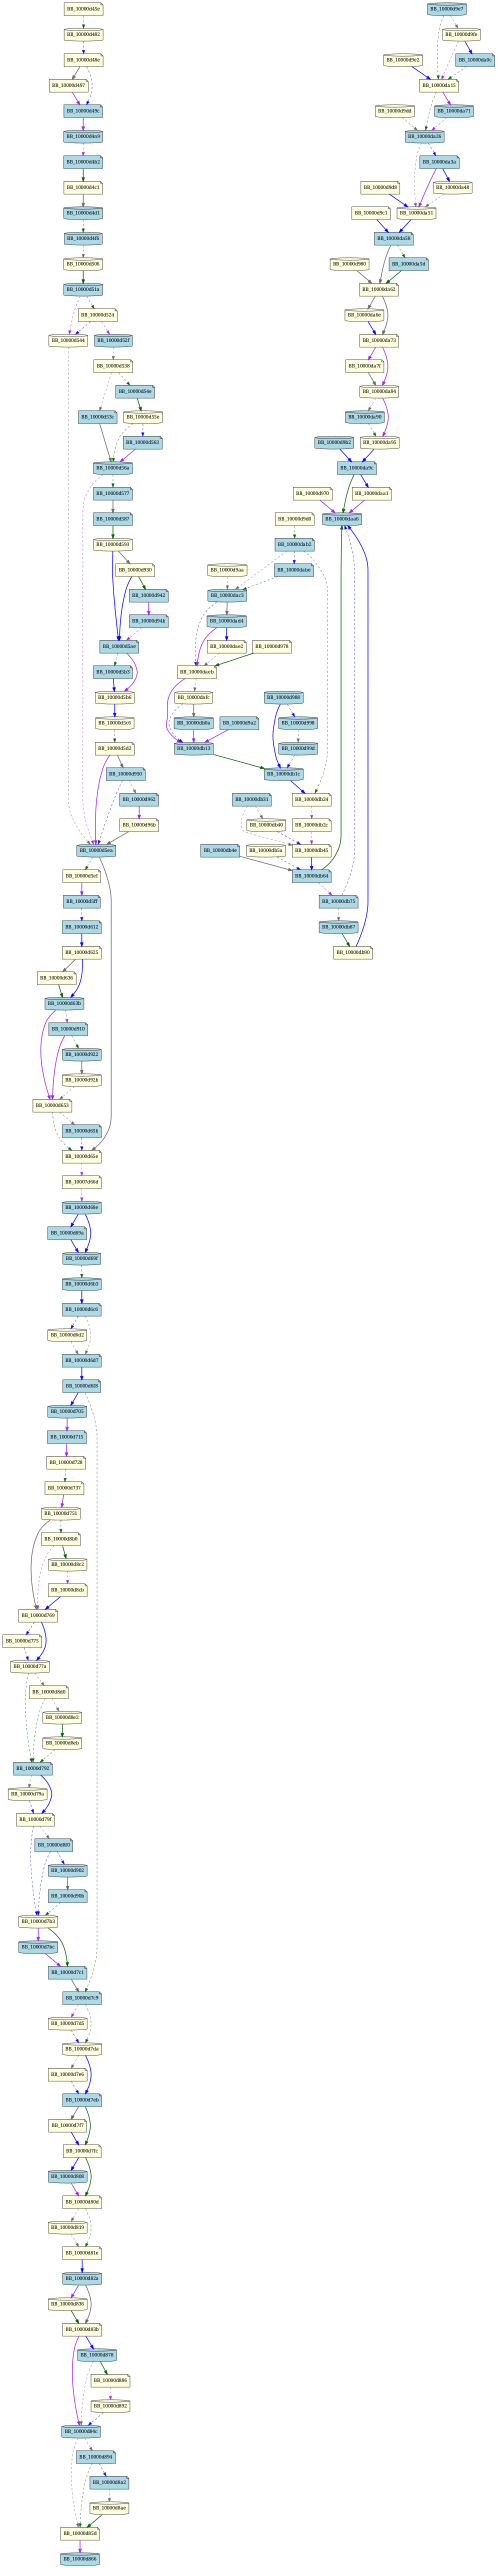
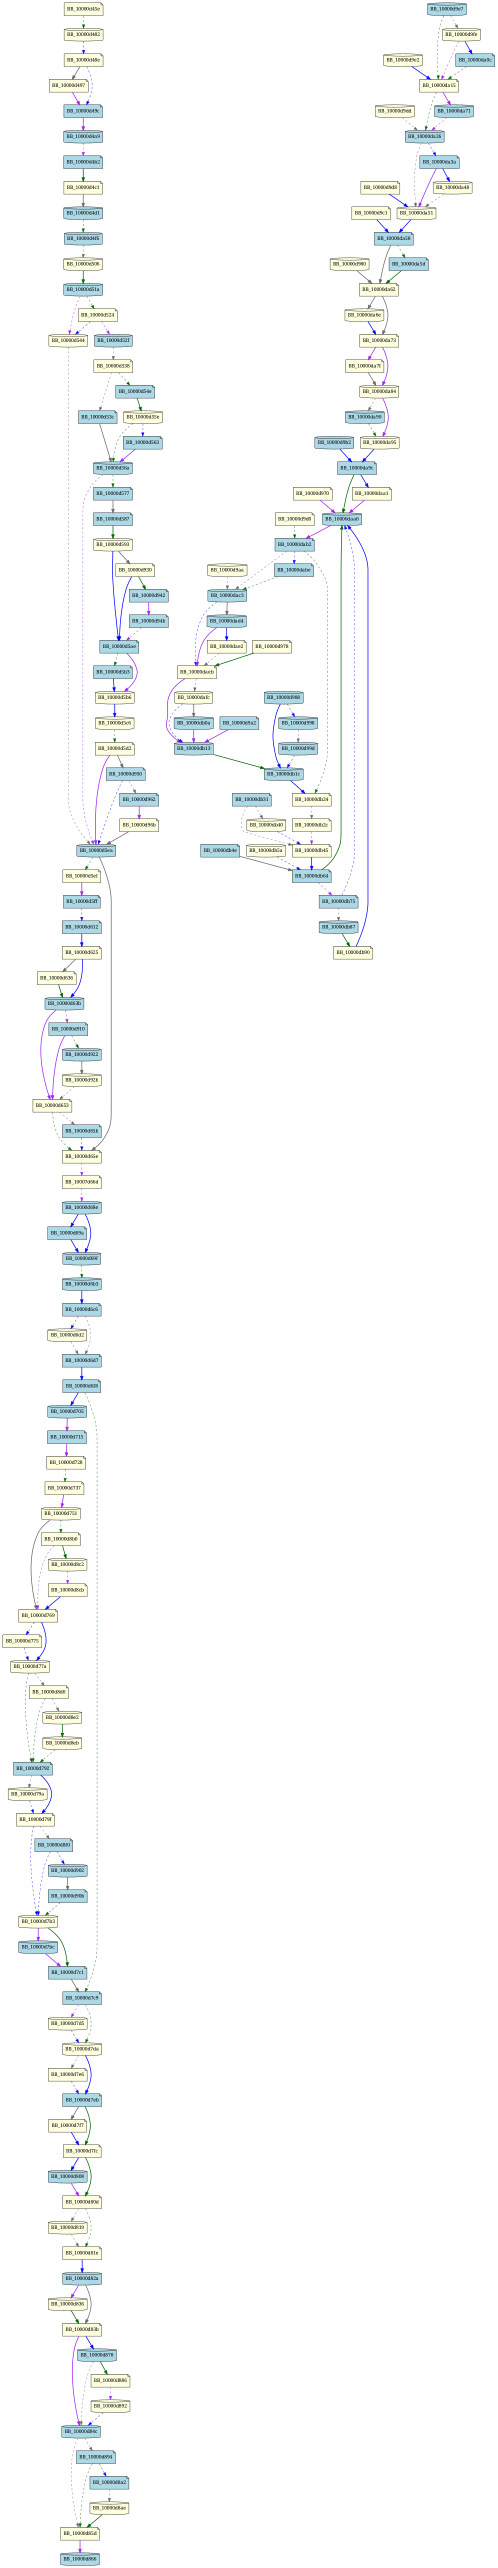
edge "BB_10000daa6" -> "BB_10000dab2": added
